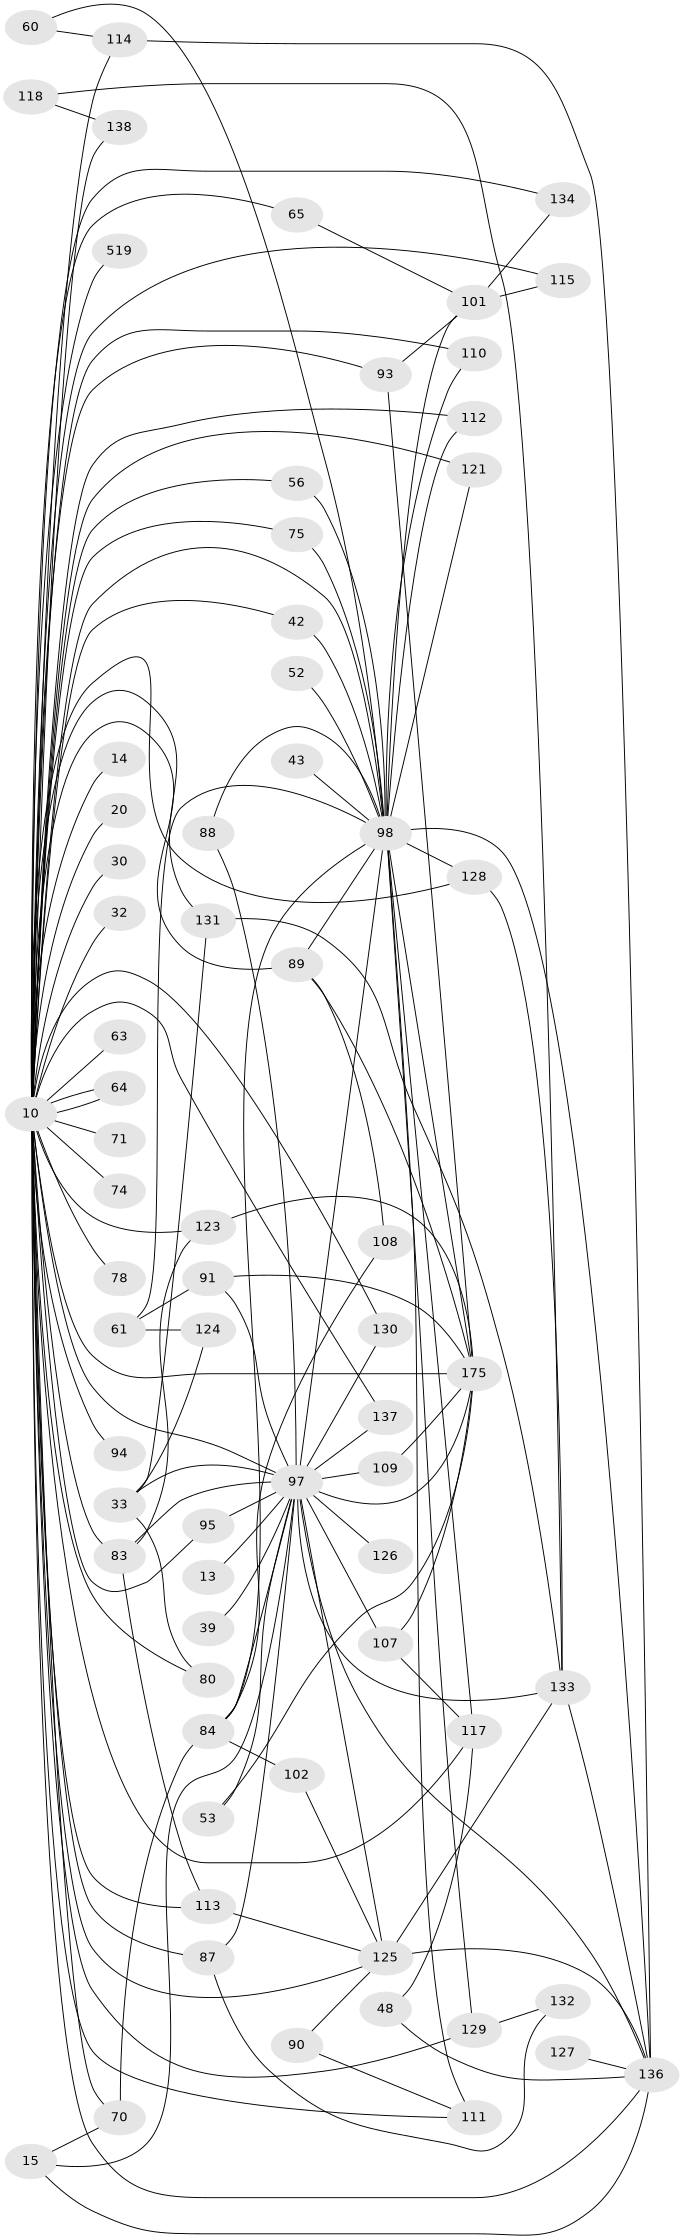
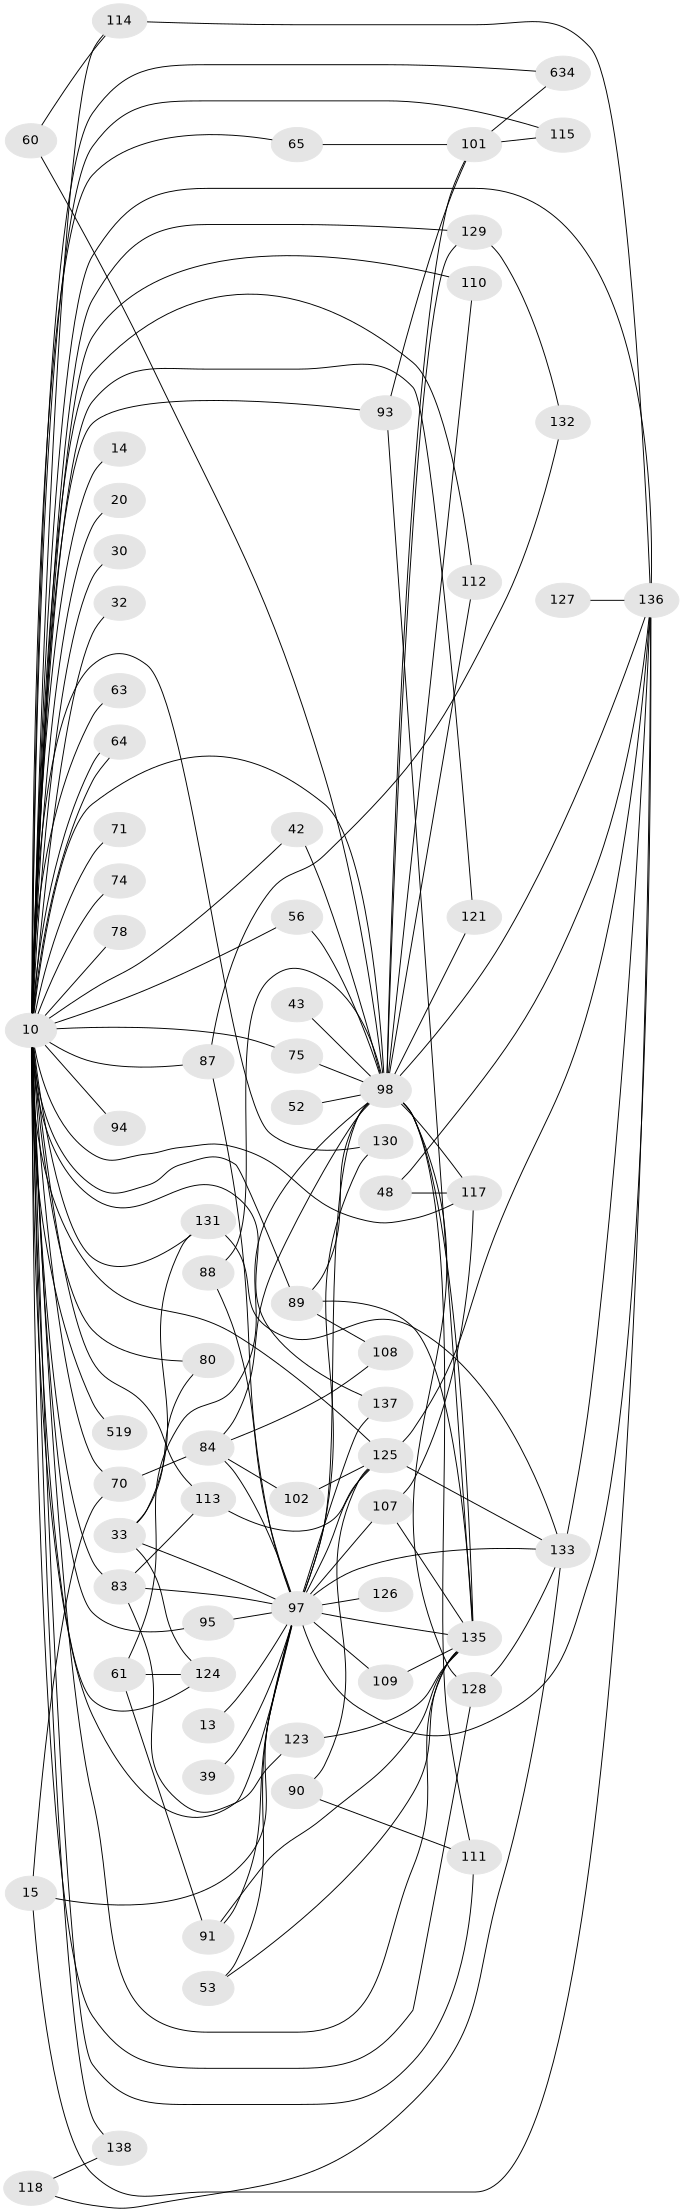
node "134": label "134" -> "634"
edge "10" -- "123": now "10" -- "124"
node "175": label "175" -> "135"
